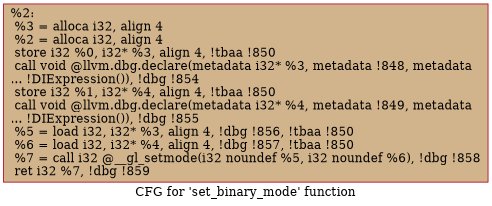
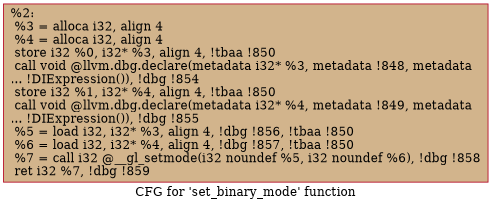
node "%2:": text "%2 = alloca i32, align 4" -> "%4 = alloca i32, align 4"
